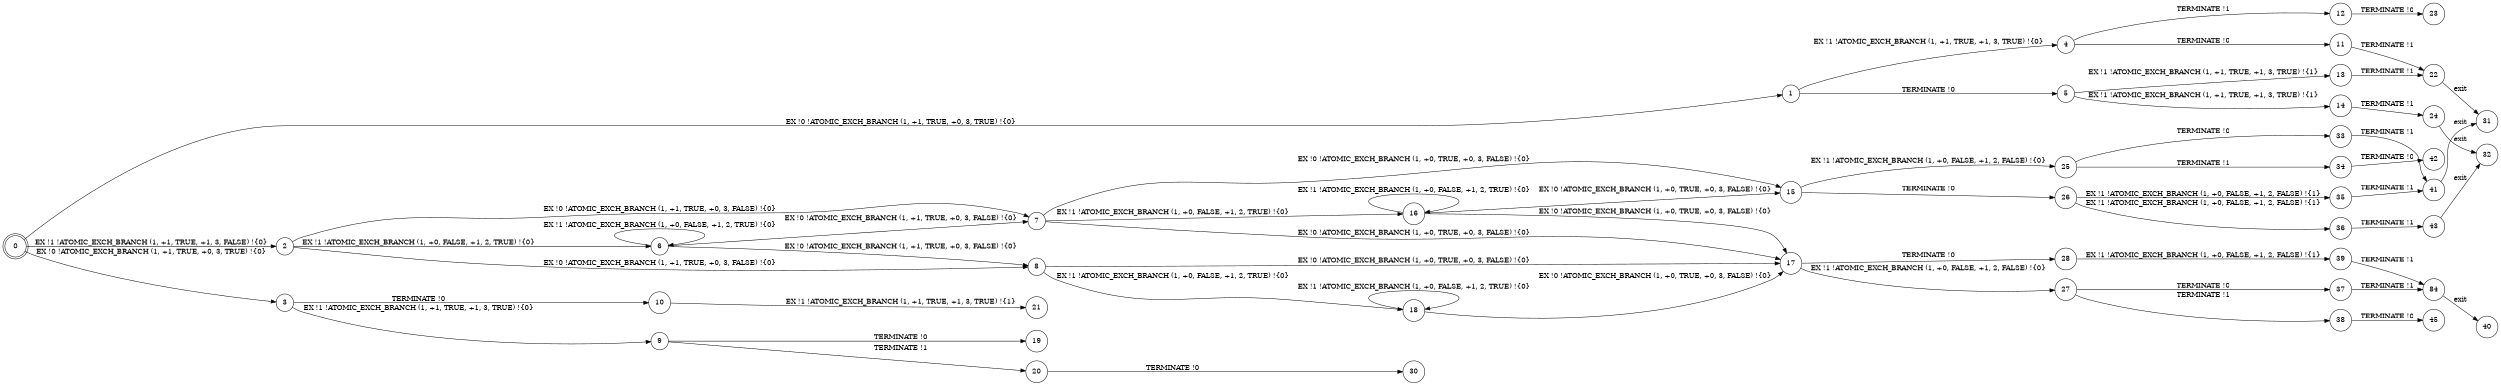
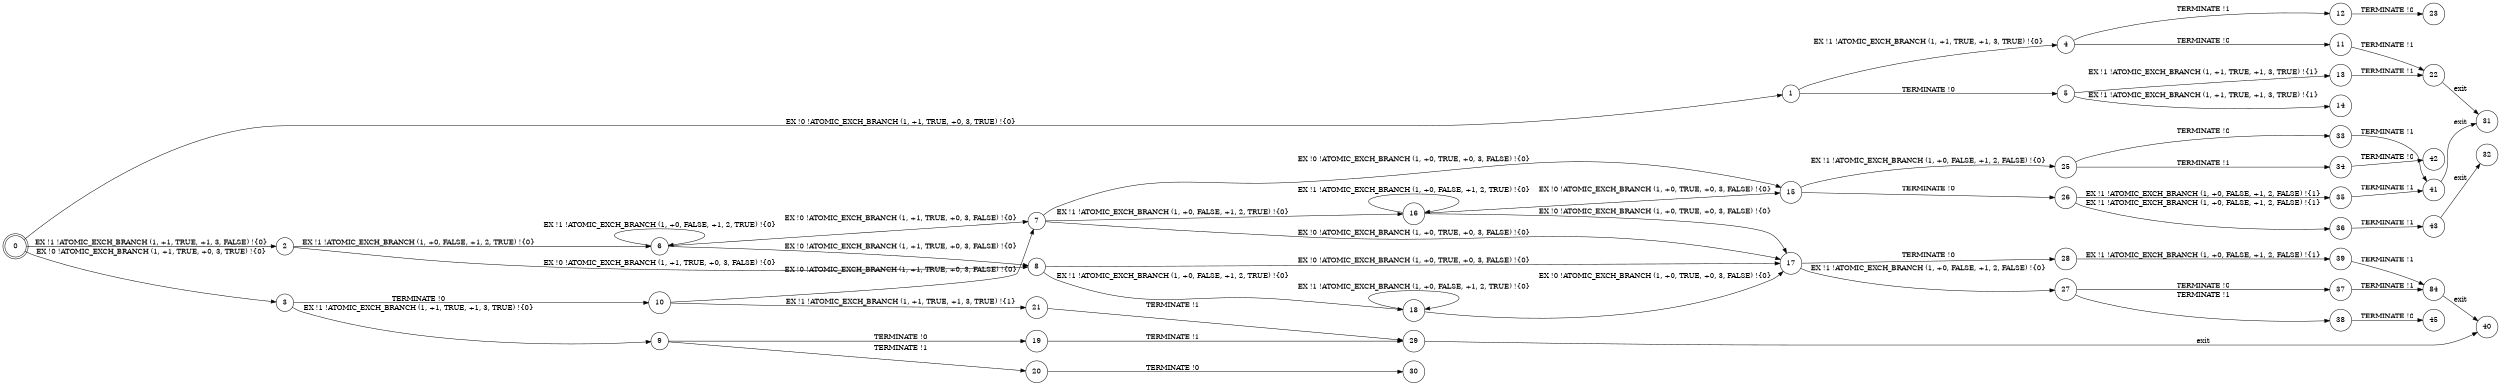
node "24": removed
edge "2" -> "7": now "10" -> "7"
node "29": added
